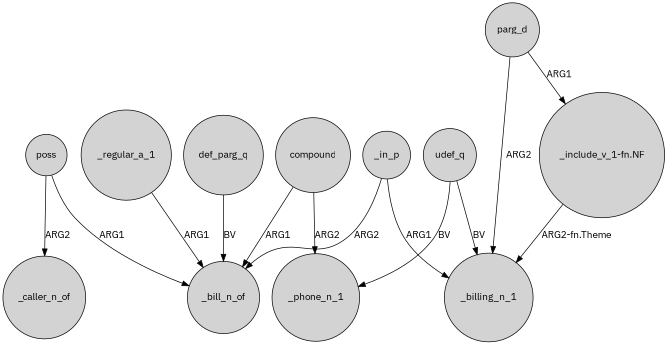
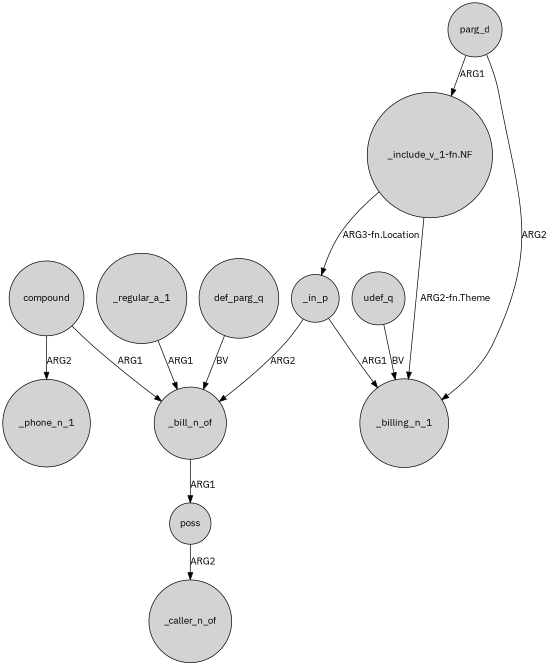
edge "_include_v_1-fn.NF" -> "_in_p": added, label "ARG3-fn.Location"
edge "poss" -> "_bill_n_of": reversed
edge "udef_q" -> "_phone_n_1": removed, label "BV"
